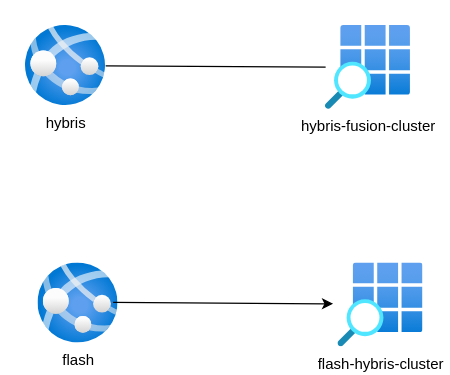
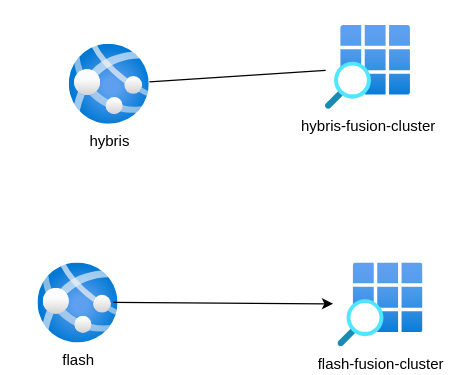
node "hybris": moved (66, 66) -> (109, 84)
node "flash-hybris-cluster": label "flash-hybris-cluster" -> "flash-fusion-cluster"
